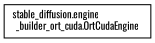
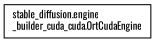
node "stable_diffusion.engine _builder_ort_cuda.OrtCudaEngine": label "stable_diffusion.engine _builder_ort_cuda.OrtCudaEngine" -> "stable_diffusion.engine _builder_cuda_cuda.OrtCudaEngine"
